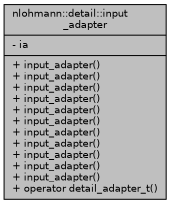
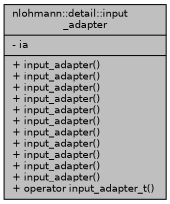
node "nlohmann::detail::input": text "+ operator detail_adapter_t()" -> "+ operator input_adapter_t()"
